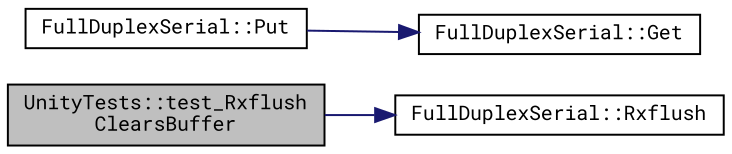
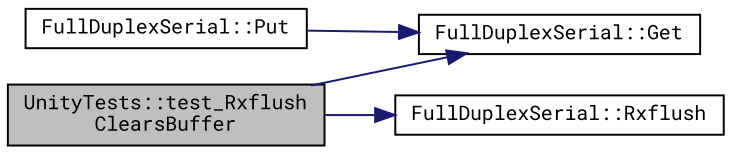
edge "UnityTests::test_Rxflush ClearsBuffer" -> "FullDuplexSerial::Get": added
